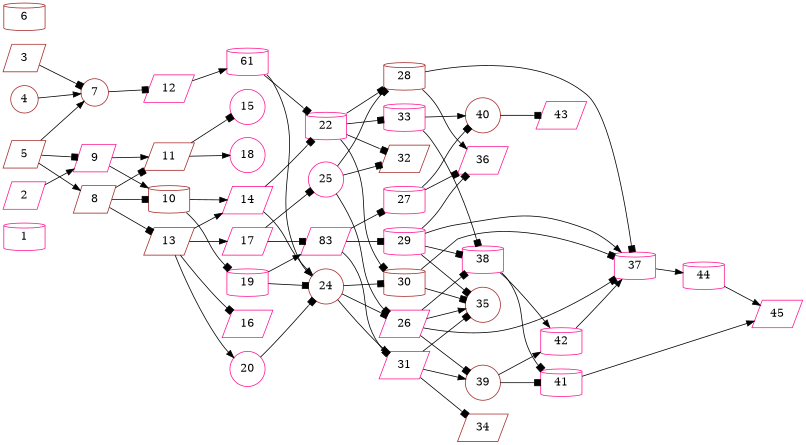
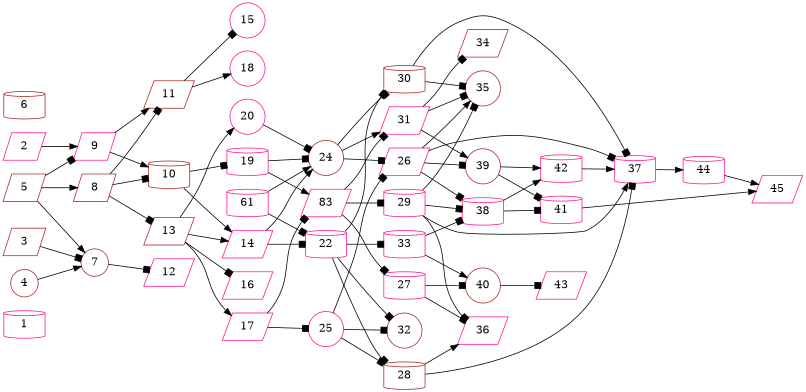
edge "12" -> "61": removed
node "32": shape parallelogram -> circle
